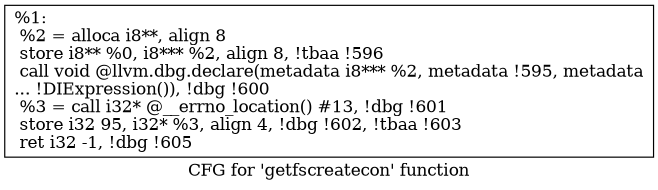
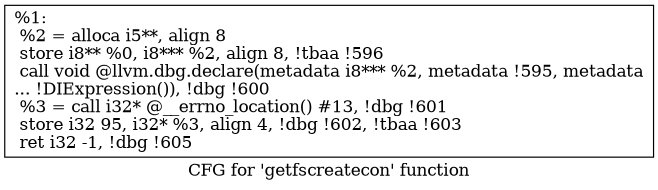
node "%1:": text "%2 = alloca i8**, align 8" -> "%2 = alloca i5**, align 8"
